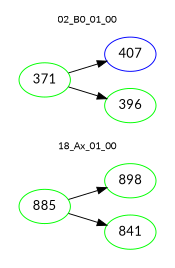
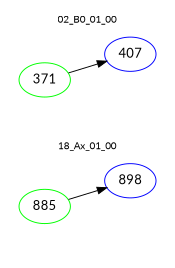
node "396": removed
node "898": color green -> blue
node "841": removed
